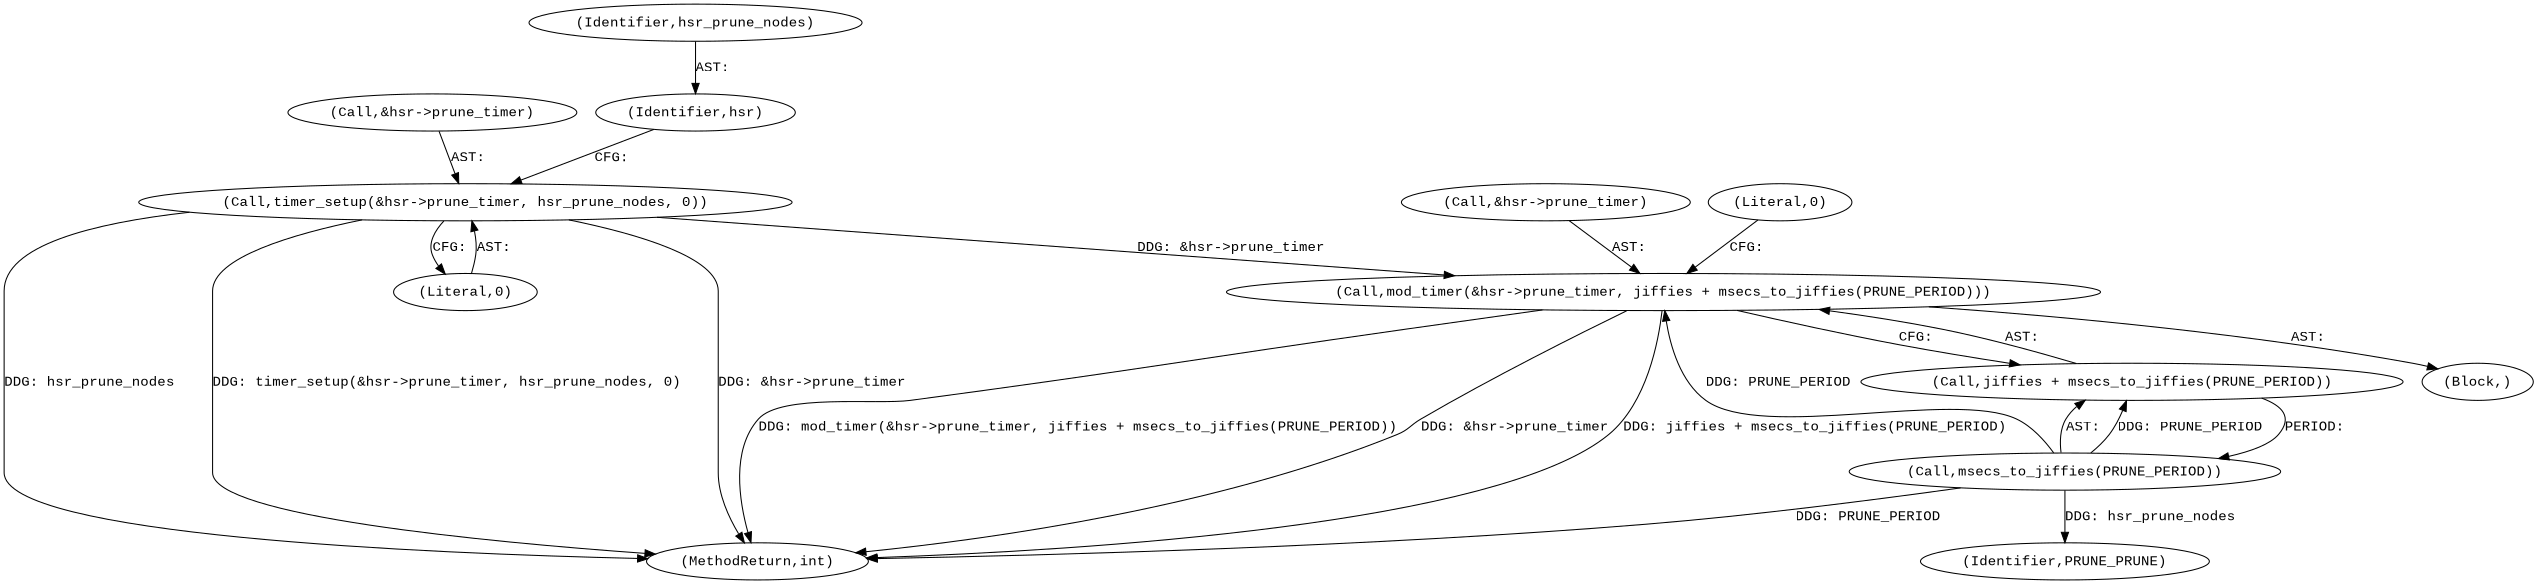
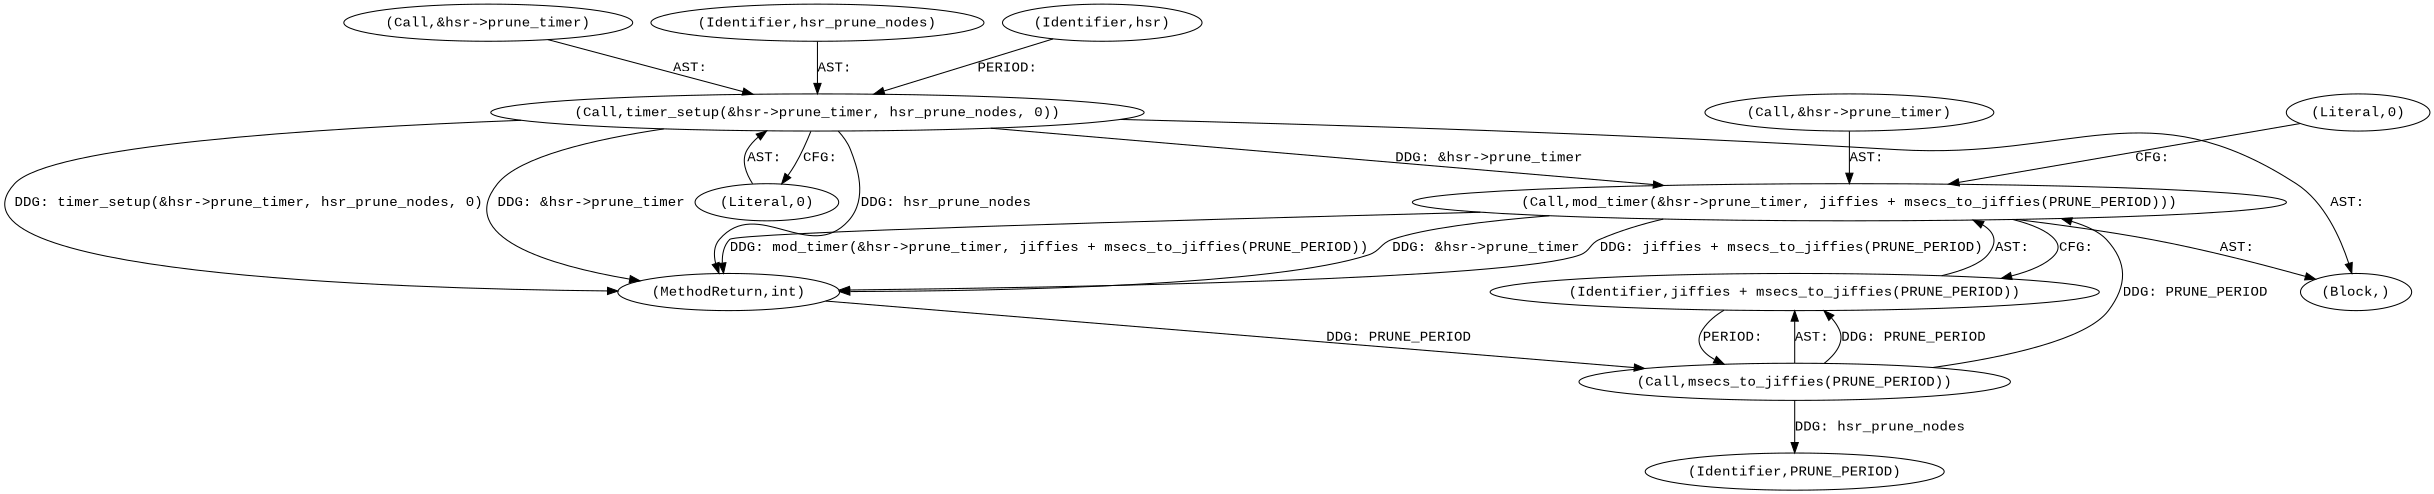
edge "(Identifier,hsr_prune_nodes)" -> "(Identifier,hsr)": now "(Identifier,hsr_prune_nodes)" -> "(Call,timer_setup(&hsr->prune_timer, hsr_prune_nodes, 0))"
edge "(Call,timer_setup(&hsr->prune_timer, hsr_prune_nodes, 0))" -> "(Block,)": added, label "AST:"
edge "(Identifier,hsr)" -> "(Call,timer_setup(&hsr->prune_timer, hsr_prune_nodes, 0))": label "CFG: " -> "PERIOD: "
node "(Call,jiffies + msecs_to_jiffies(PRUNE_PERIOD))": label "(Call,jiffies + msecs_to_jiffies(PRUNE_PERIOD))" -> "(Identifier,jiffies + msecs_to_jiffies(PRUNE_PERIOD))"
edge "(Call,msecs_to_jiffies(PRUNE_PERIOD))" -> "(MethodReturn,int)": reversed
node "(Identifier,PRUNE_PRUNE)": label "(Identifier,PRUNE_PRUNE)" -> "(Identifier,PRUNE_PERIOD)"
